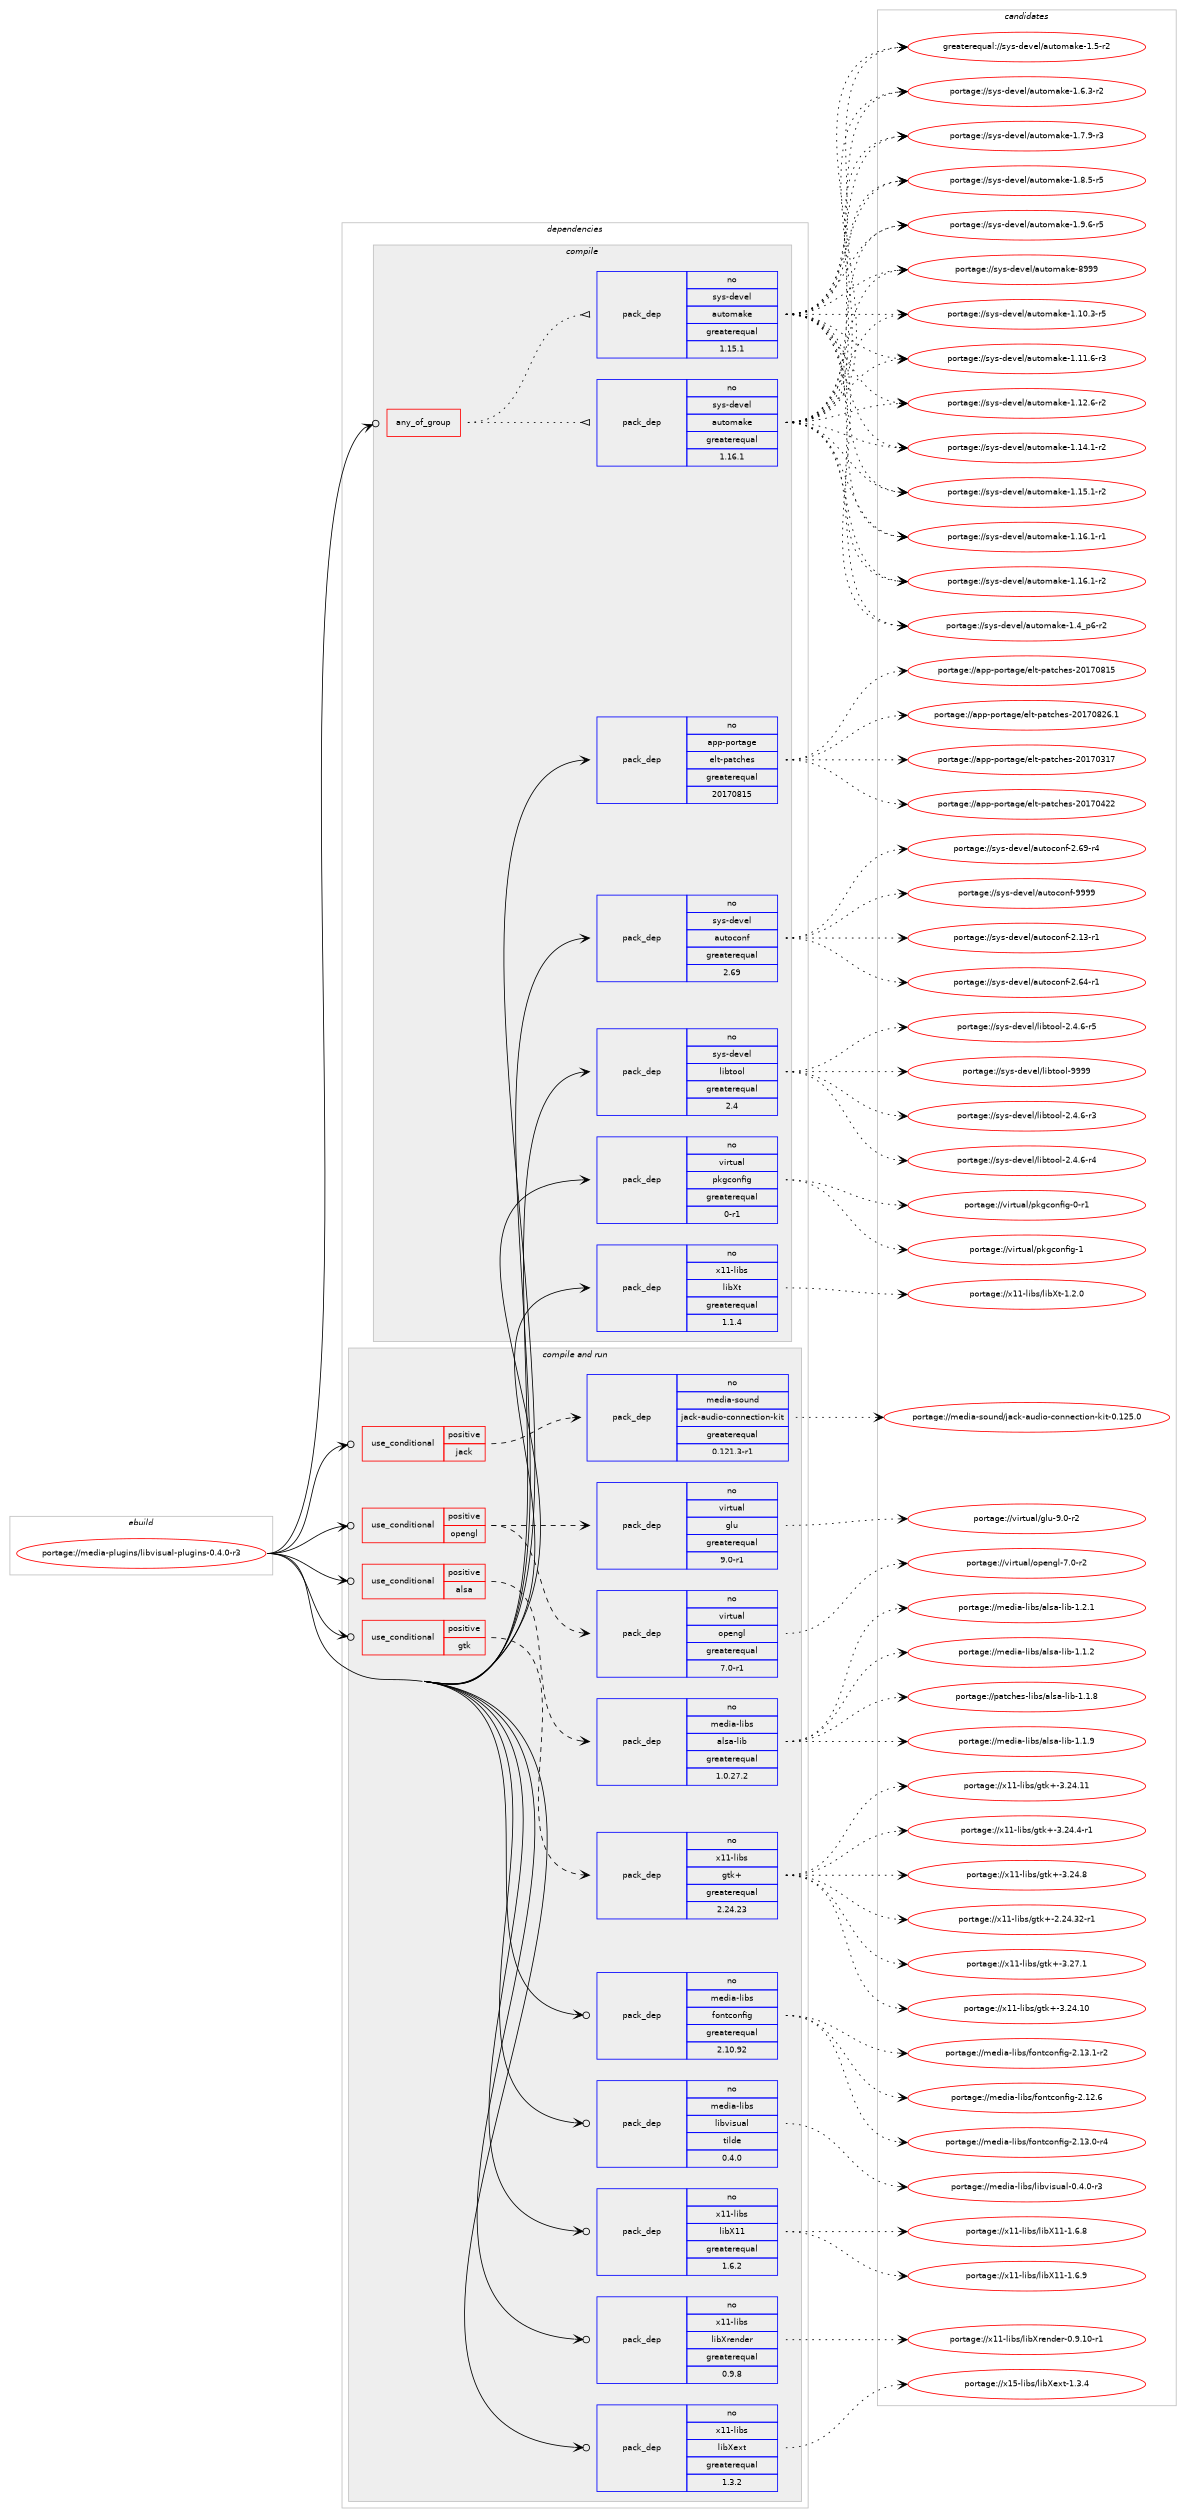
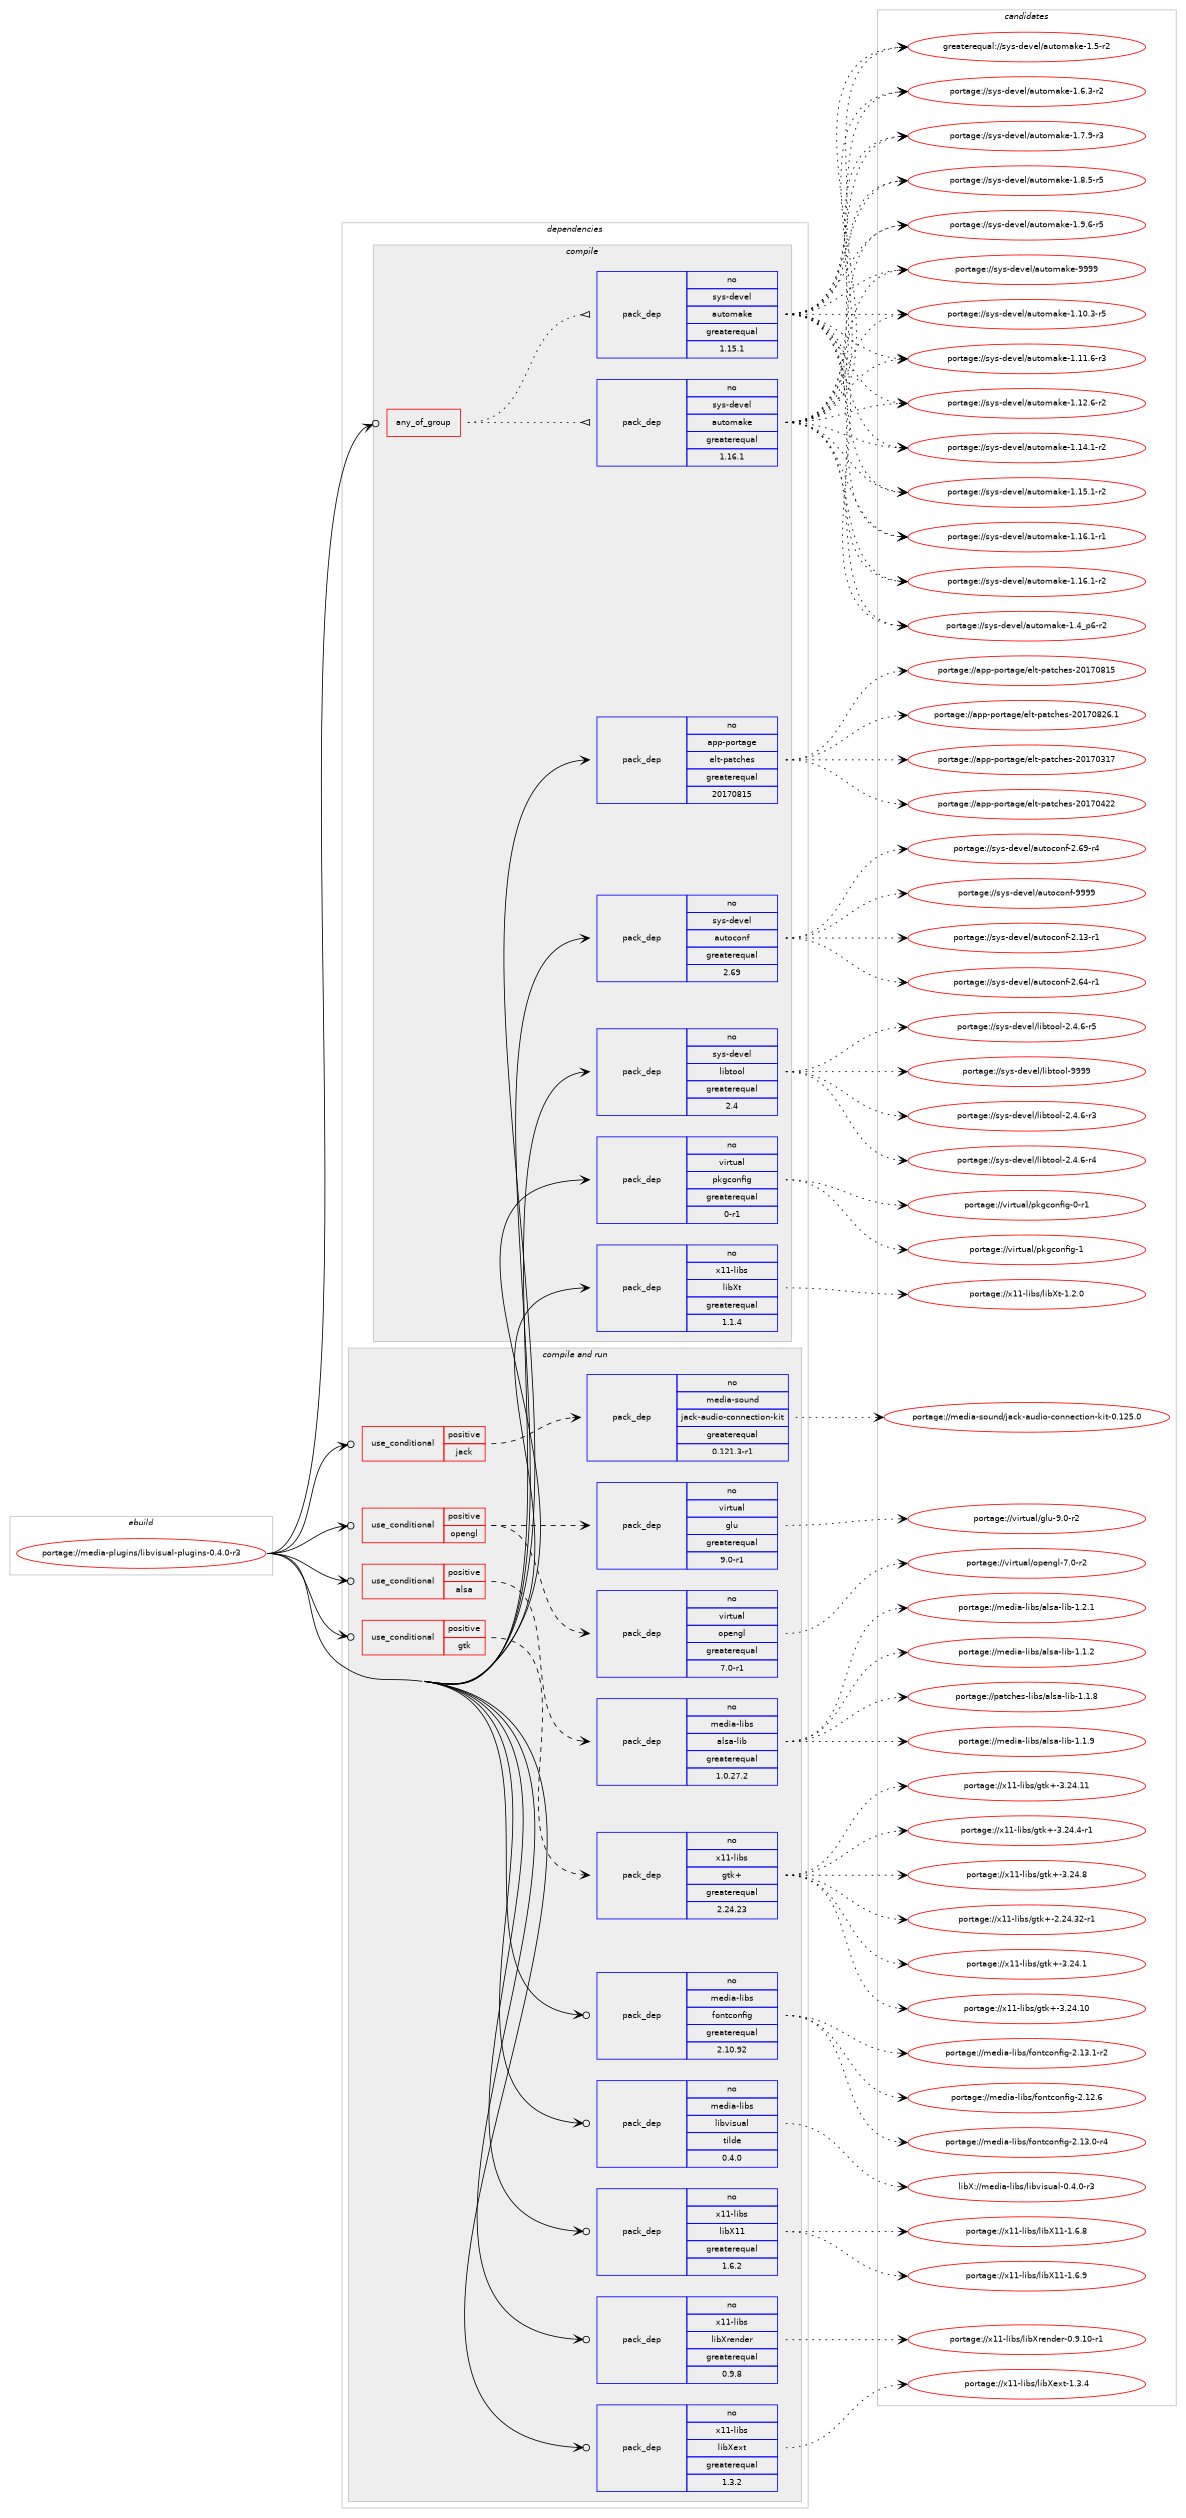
node "portage://sys-devel/automake-8999": label "portage://sys-devel/automake-8999" -> "portage://sys-devel/automake-9999"
node "portage://x11-libs/gtk+-3.27.1": label "portage://x11-libs/gtk+-3.27.1" -> "portage://x11-libs/gtk+-3.24.1"
node "portage://media-libs/libvisual-0.4.0-r3": label "portage://media-libs/libvisual-0.4.0-r3" -> "libX://media-libs/libvisual-0.4.0-r3"
node "portage://x15-libs/libXext-1.3.4": label "portage://x15-libs/libXext-1.3.4" -> "portage://x11-libs/libXext-1.3.4"
